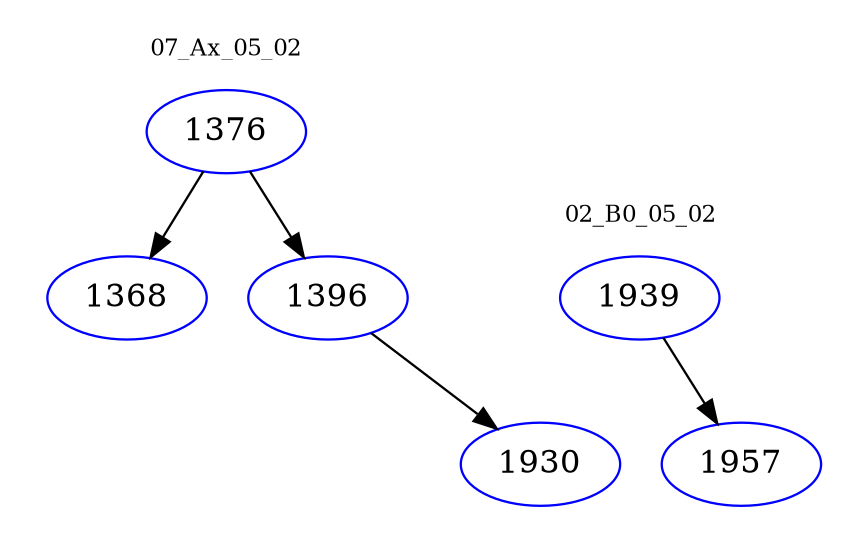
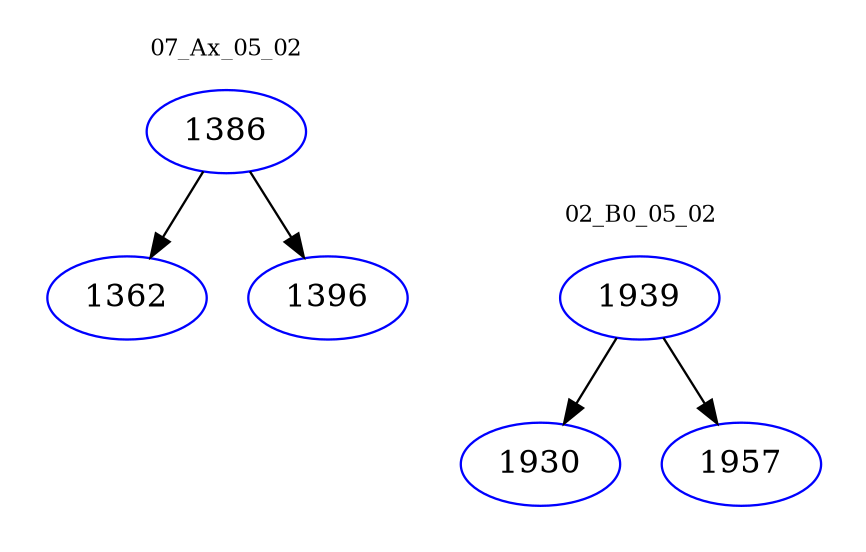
node "1376": label "1376" -> "1386"
node "1368": label "1368" -> "1362"
edge "1396" -> "1930": now "1939" -> "1930"
